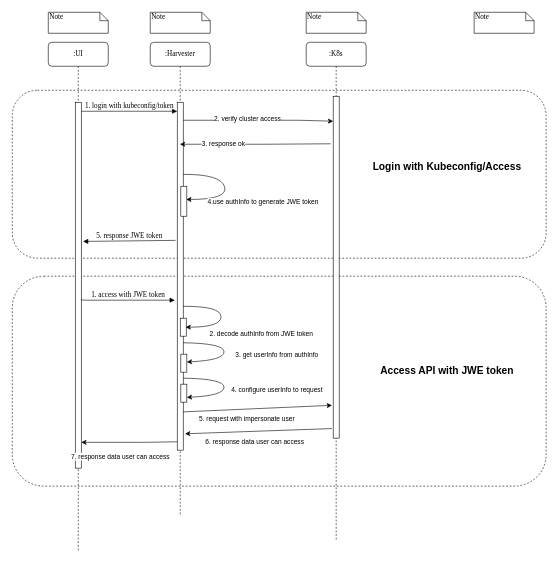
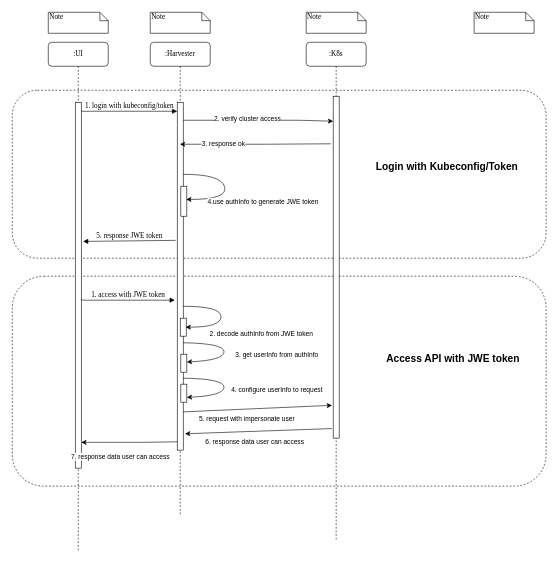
node "Login with Kubeconfig/Access": label "Login with Kubeconfig/Access" -> "Login with Kubeconfig/Token"
node "Access API with JWE token": moved (447, 371) -> (453, 359)
